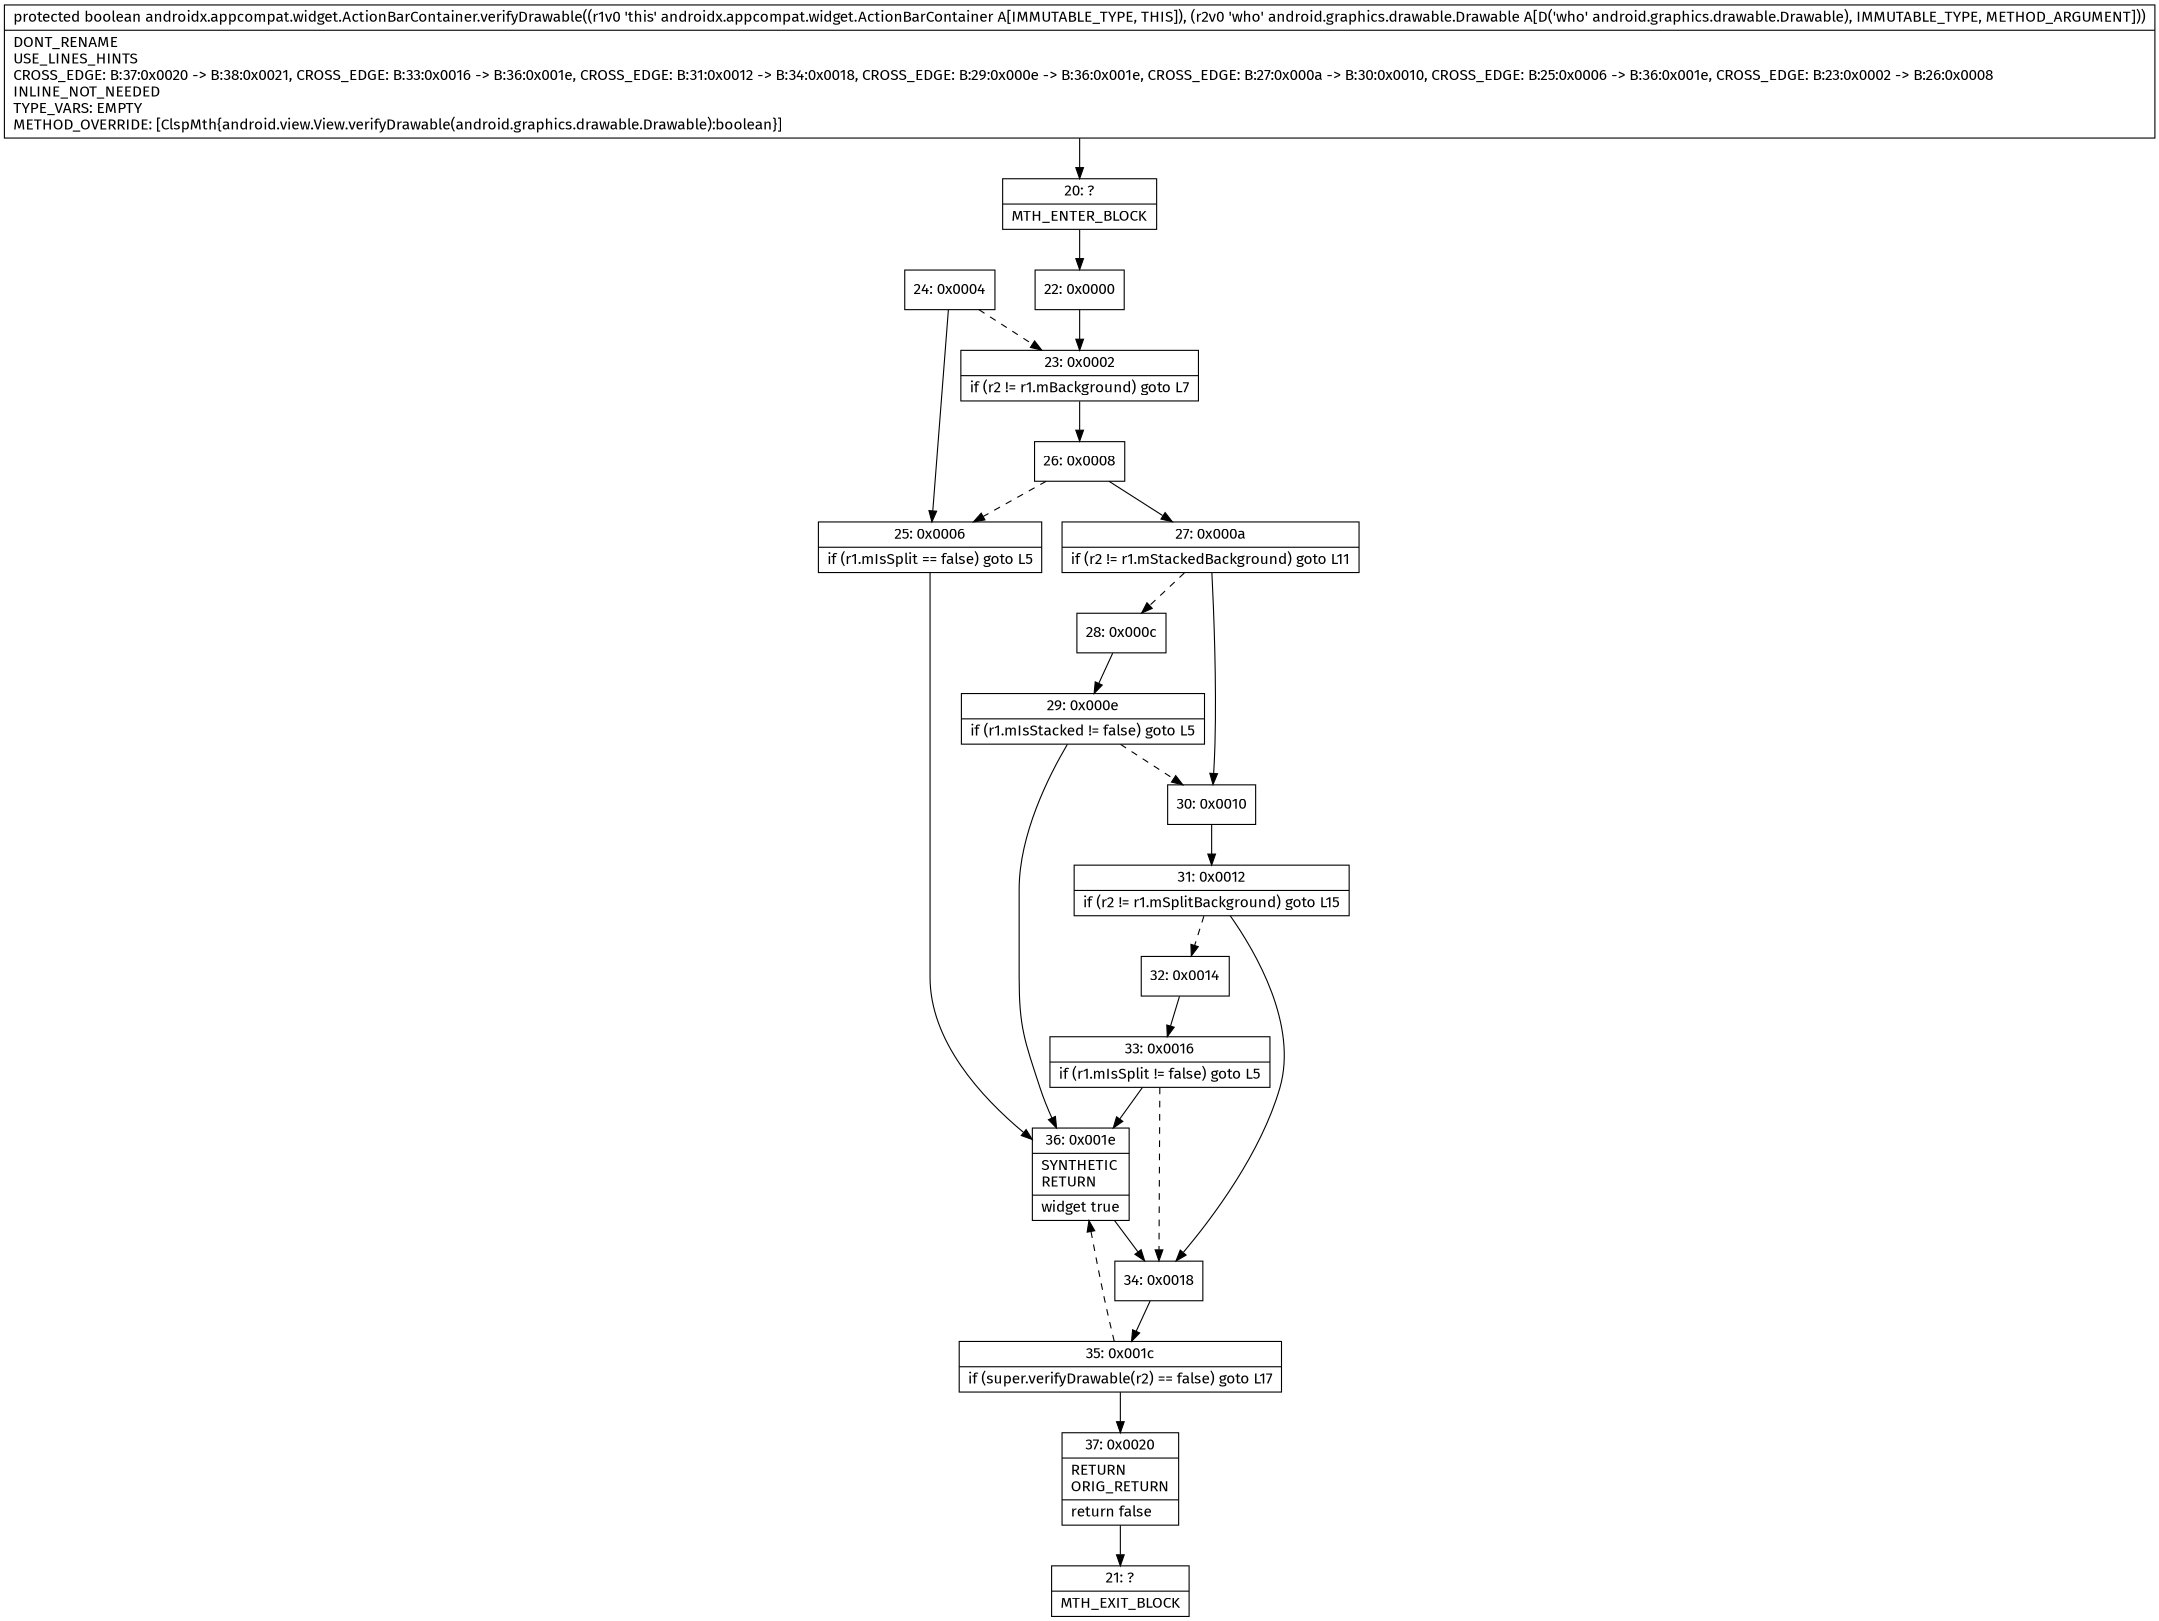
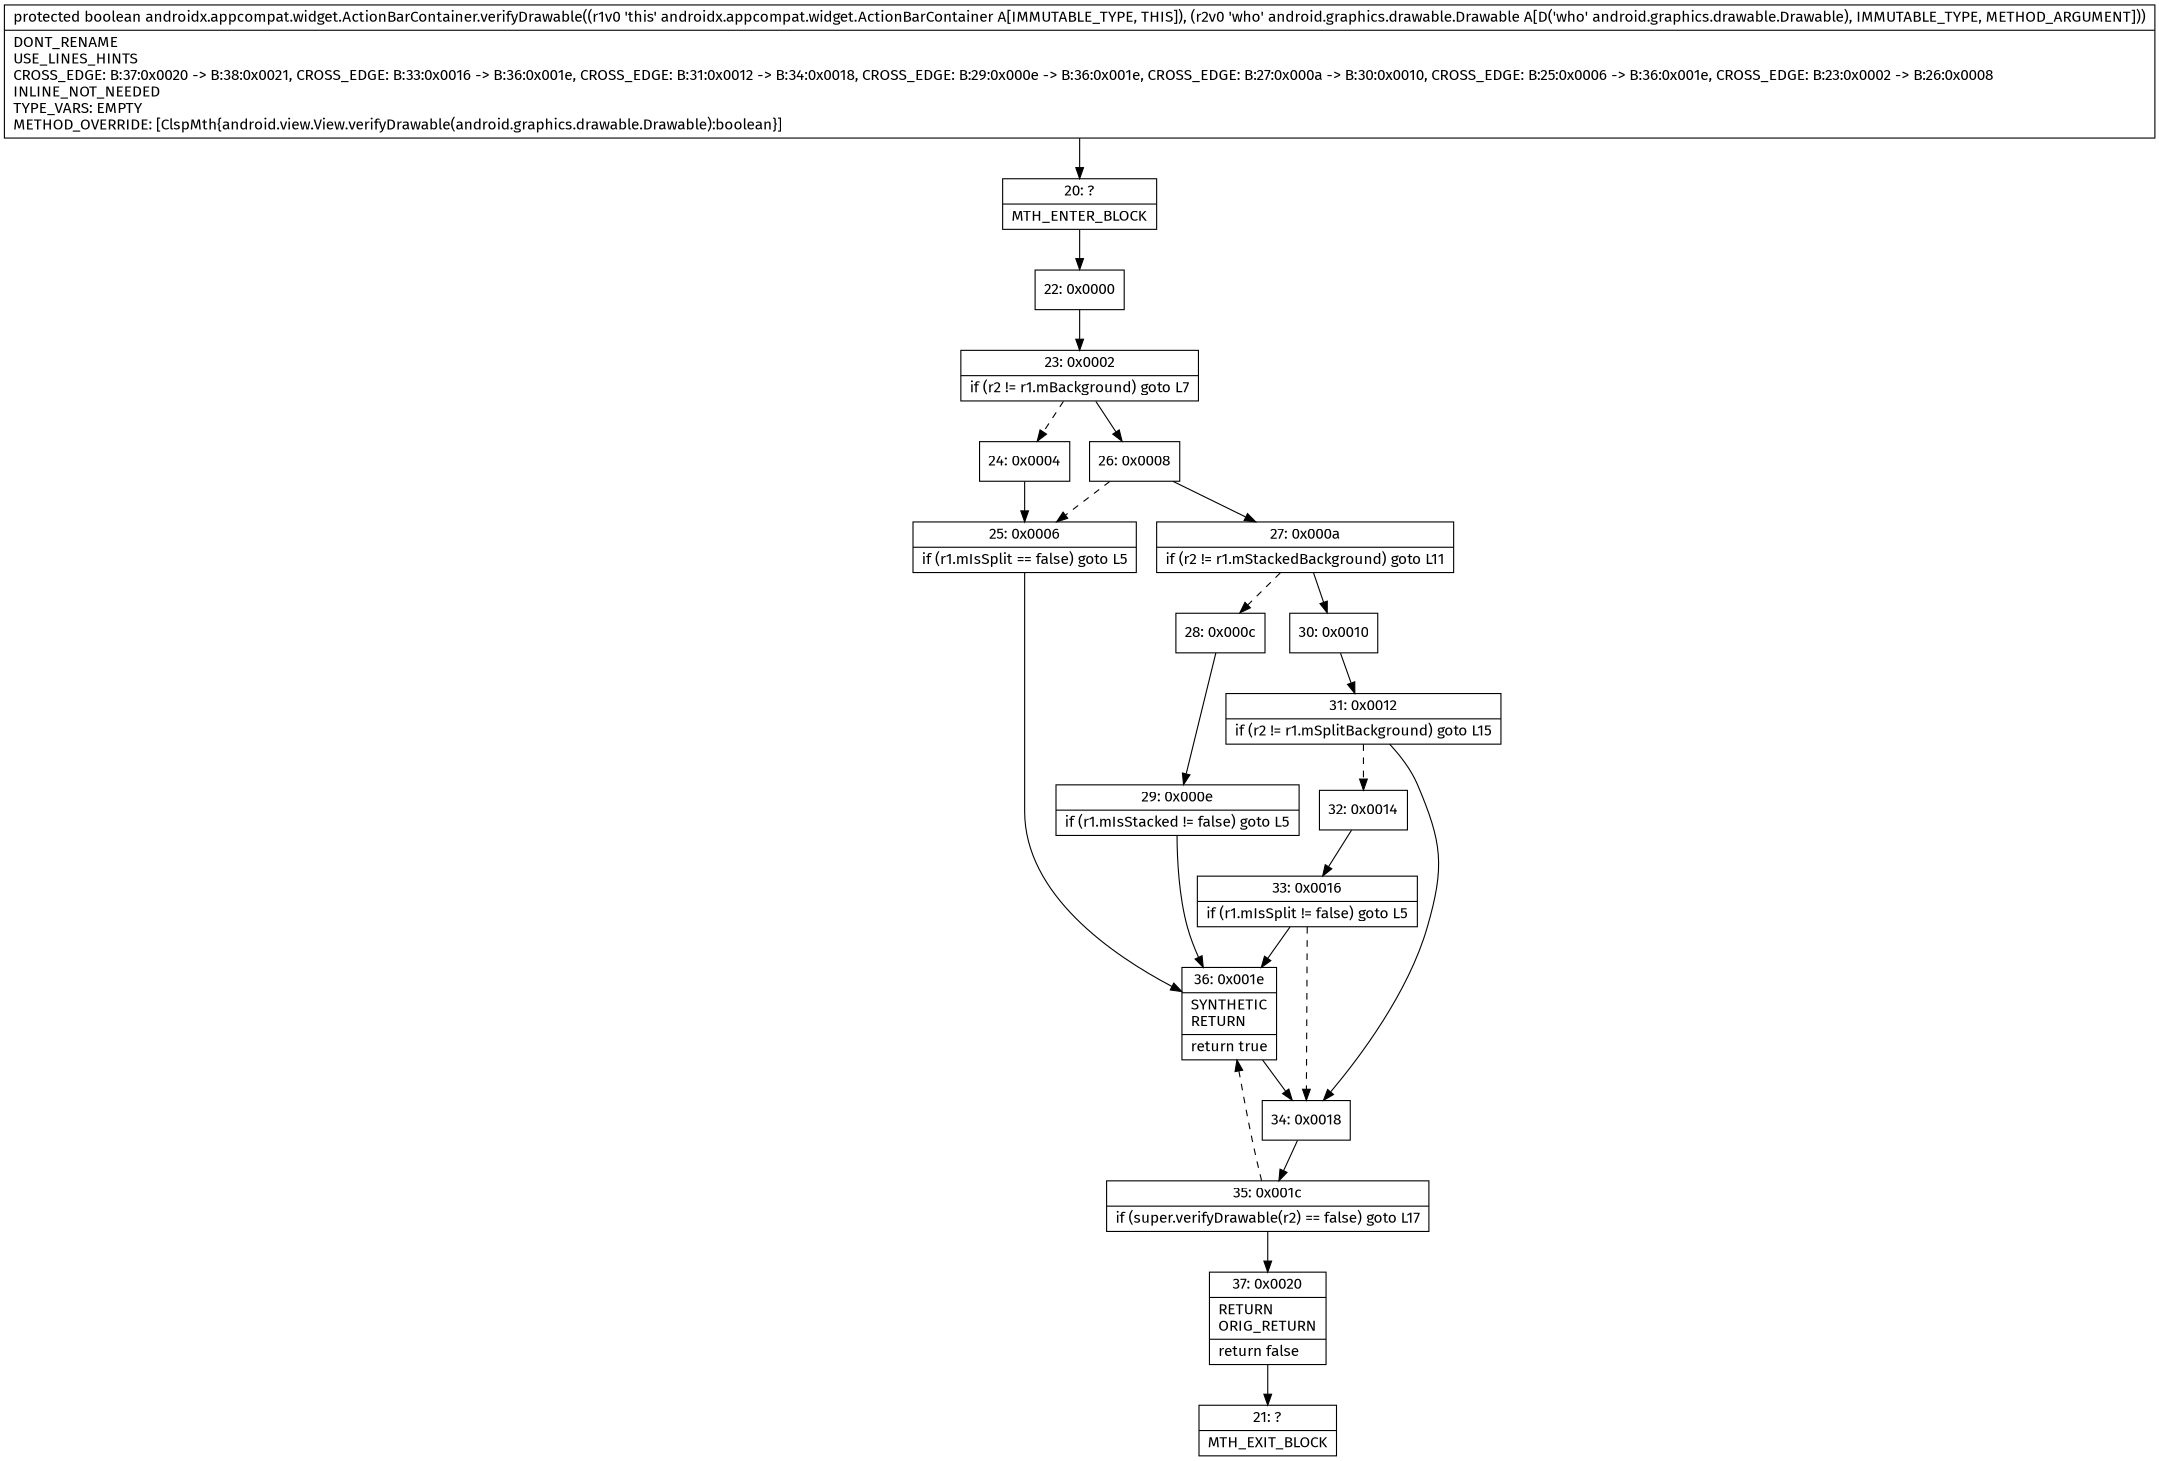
edge "24: 0x0004" -> "23: 0x0002": reversed
edge "29: 0x000e" -> "30: 0x0010": removed
node "36: 0x001e": text "widget true" -> "return true"
